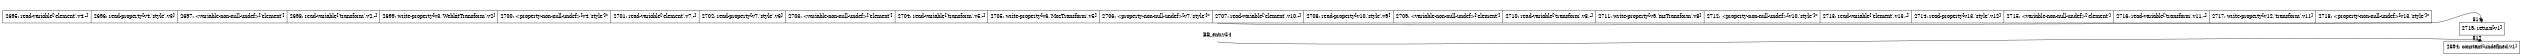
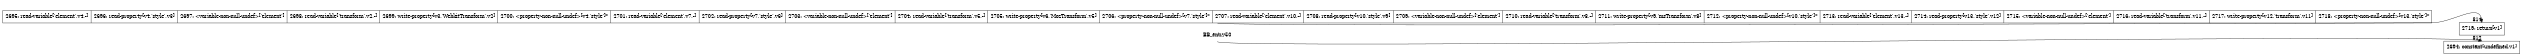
node "BB_entry54": label "BB_entry54" -> "BB_entry50"
